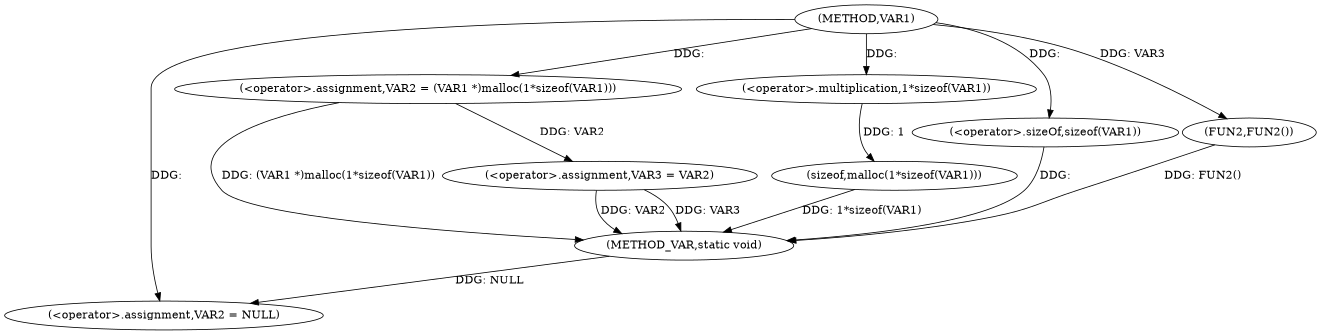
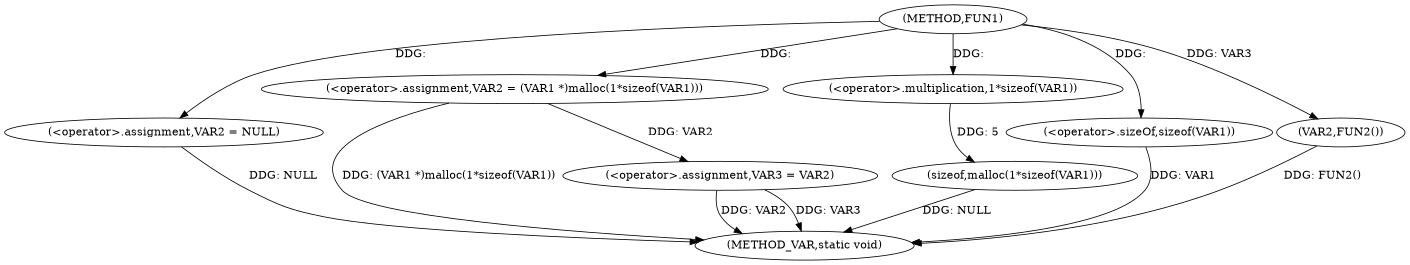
node "(METHOD,VAR1)": label "(METHOD,VAR1)" -> "(METHOD,FUN1)"
edge "(<operator>.multiplication,1*sizeof(VAR1))" -> "(sizeof,malloc(1*sizeof(VAR1)))": label "DDG: 1" -> "DDG: 5"
node "(FUN2,FUN2())": label "(FUN2,FUN2())" -> "(VAR2,FUN2())"
edge "(<operator>.sizeOf,sizeof(VAR1))" -> "(METHOD_VAR,static void)": label "DDG: " -> "DDG: VAR1"
edge "(sizeof,malloc(1*sizeof(VAR1)))" -> "(METHOD_VAR,static void)": label "DDG: 1*sizeof(VAR1)" -> "DDG: NULL"
edge "(METHOD_VAR,static void)" -> "(<operator>.assignment,VAR2 = NULL)": reversed
